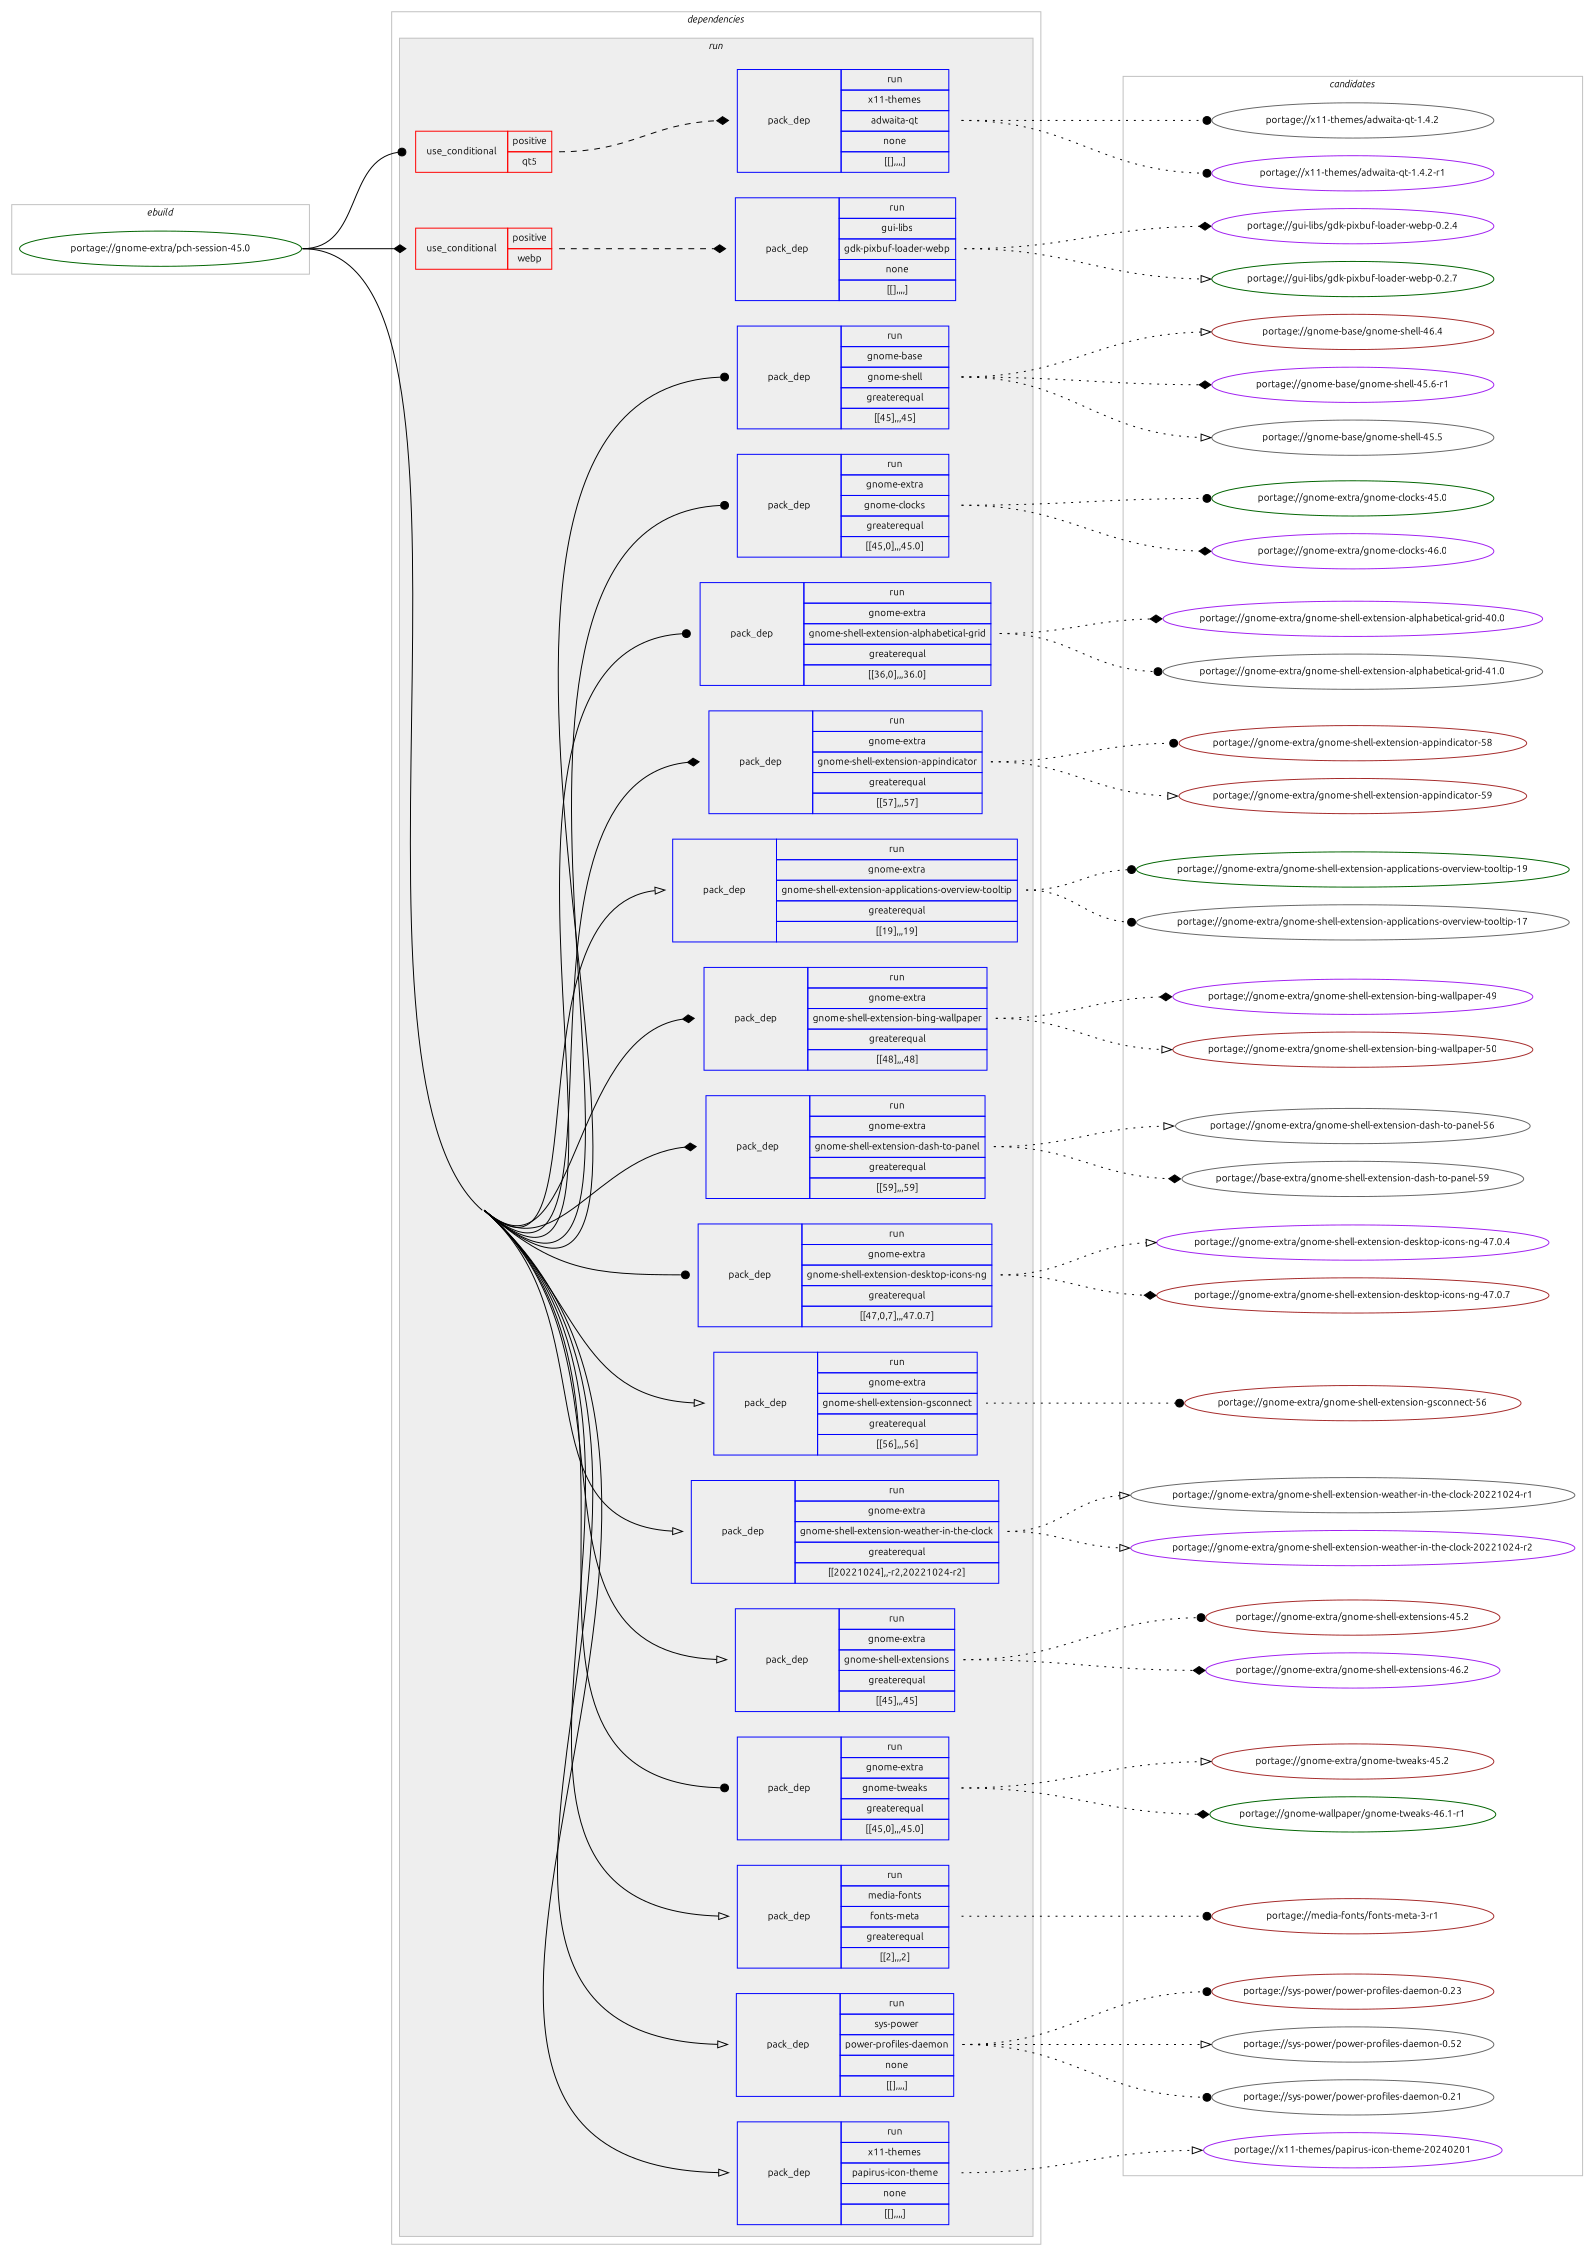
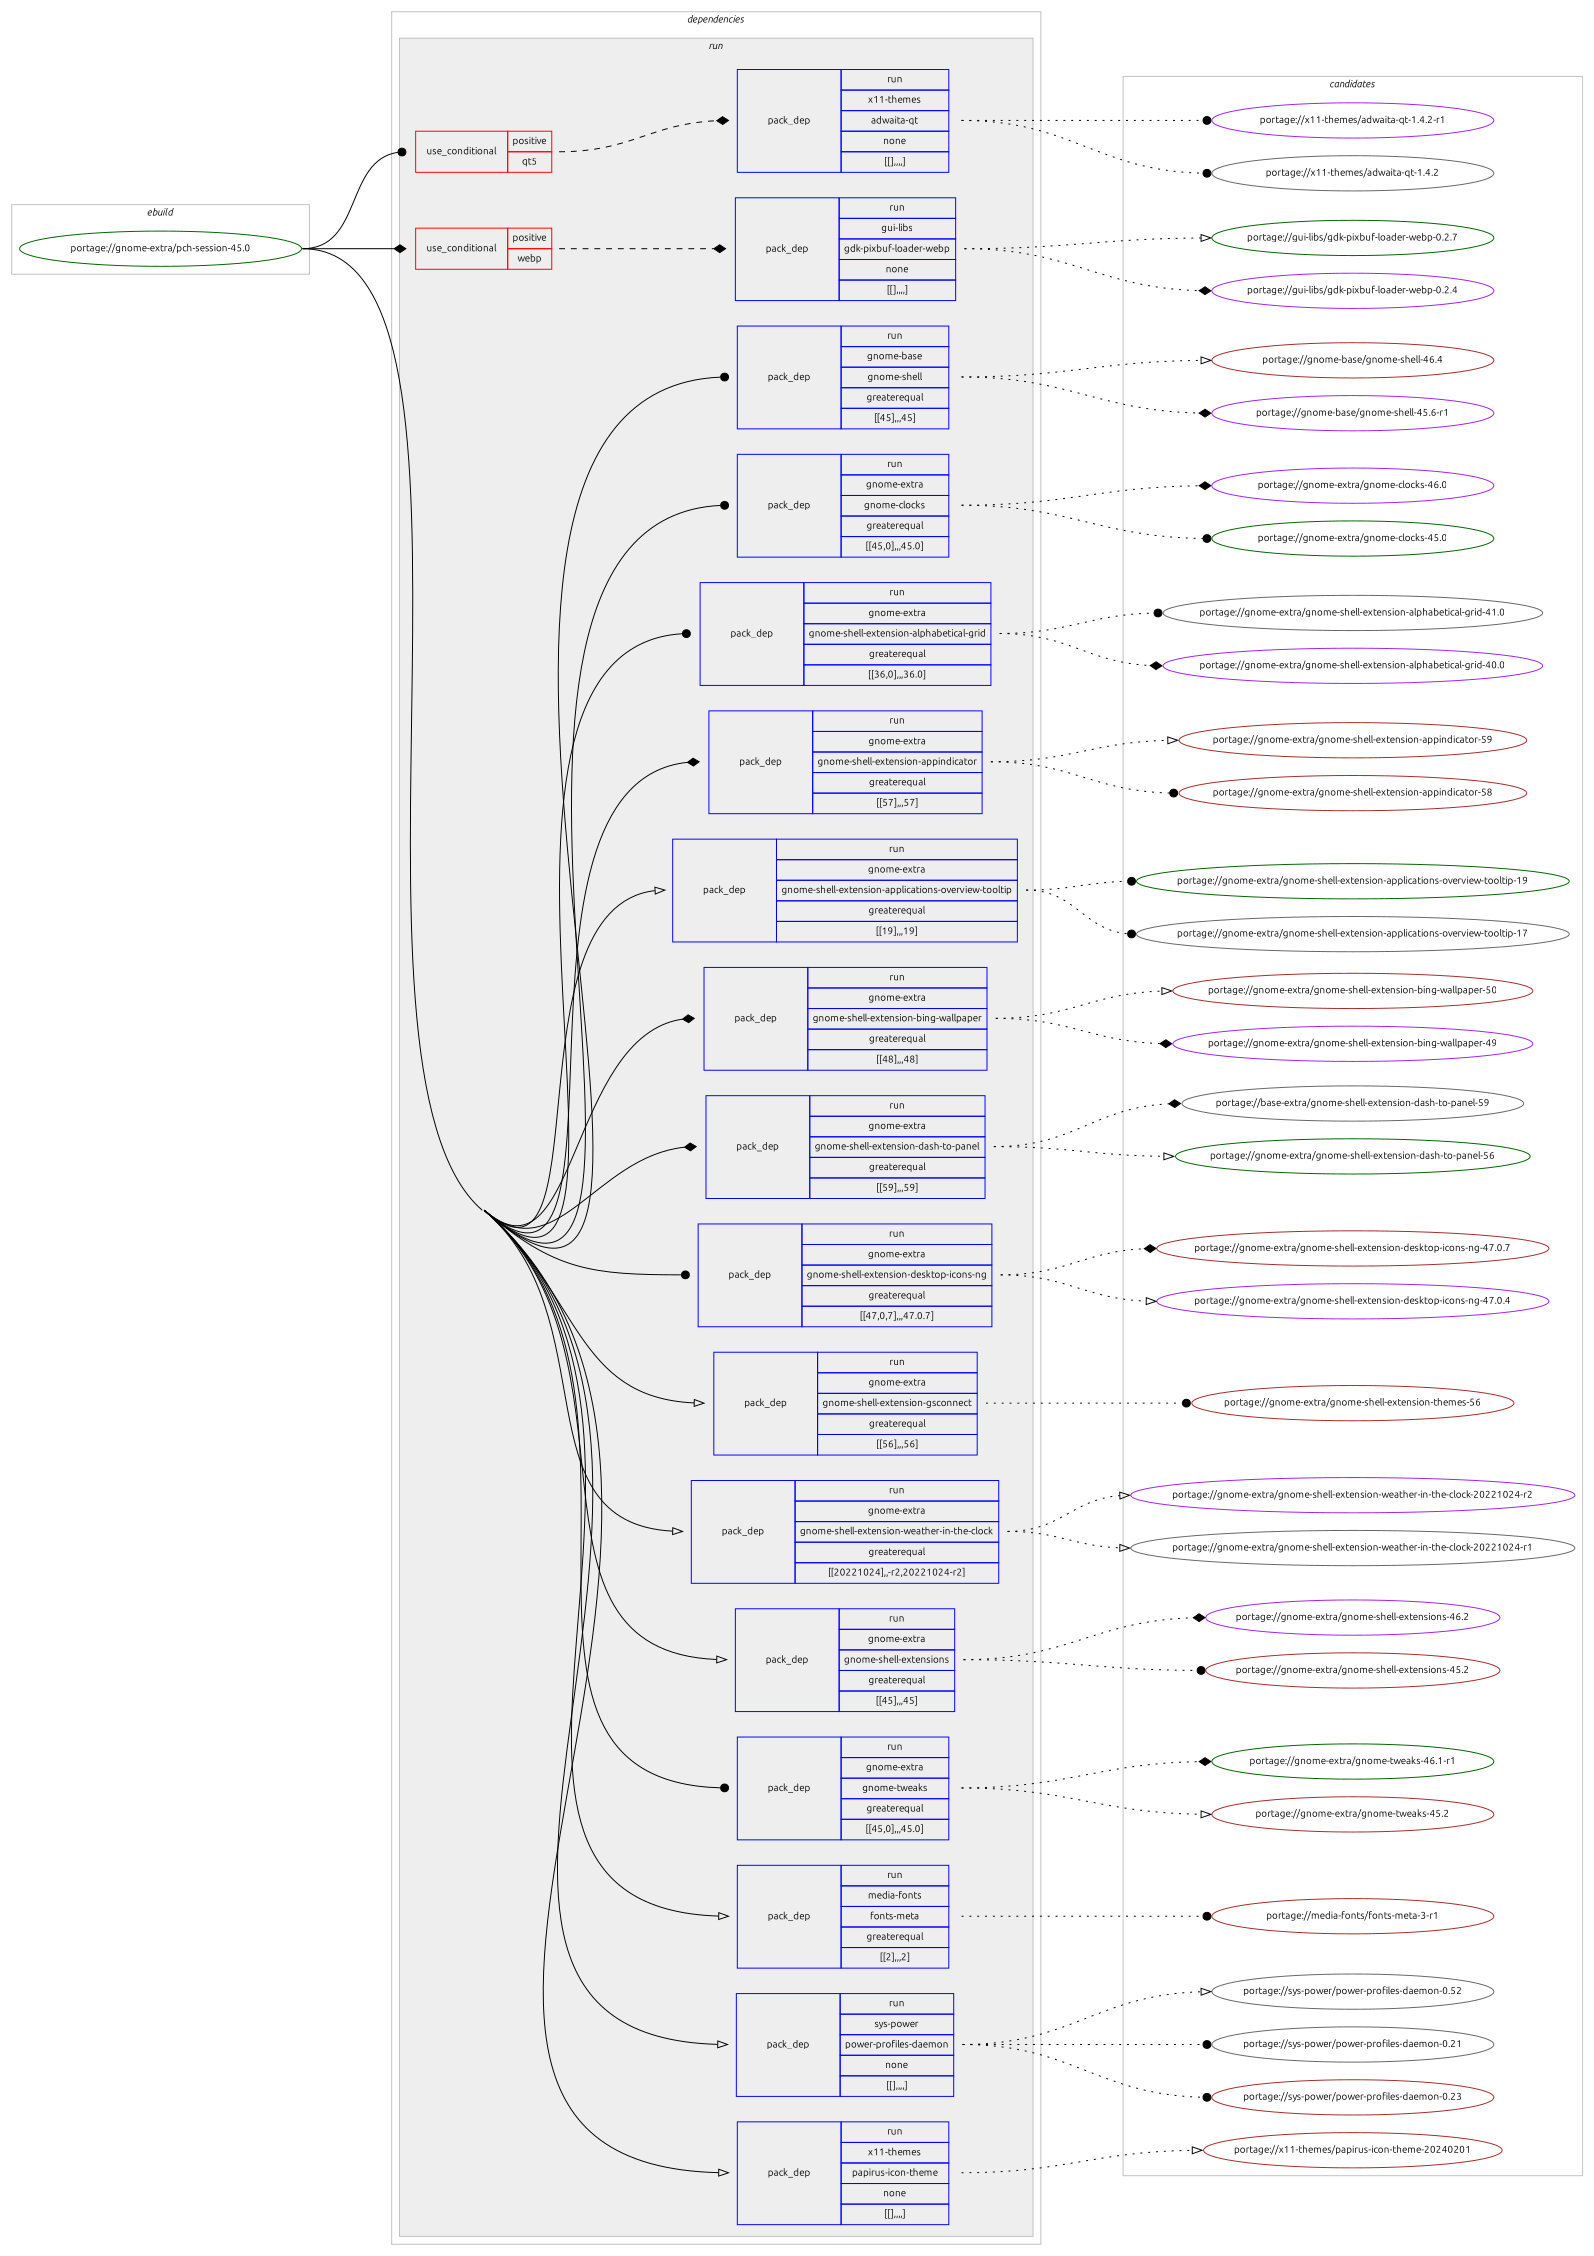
node "portage://gnome-base/gnome-shell-45.5": removed
node "portage://gnome-extra/gnome-shell-extension-dash-to-panel-56": color gray40 -> darkgreen
node "portage://gnome-extra/gnome-shell-extension-gsconnect-56": label "portage://gnome-extra/gnome-shell-extension-gsconnect-56" -> "portage://gnome-extra/gnome-shell-extension-themes-56"
node "portage://gnome-wallpaper/gnome-tweaks-46.1-r1": label "portage://gnome-wallpaper/gnome-tweaks-46.1-r1" -> "portage://gnome-extra/gnome-tweaks-46.1-r1"
node "portage://x11-themes/papirus-icon-theme-20240201": color purple -> brown
